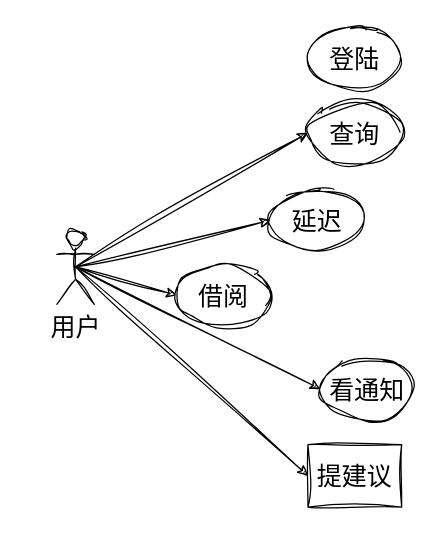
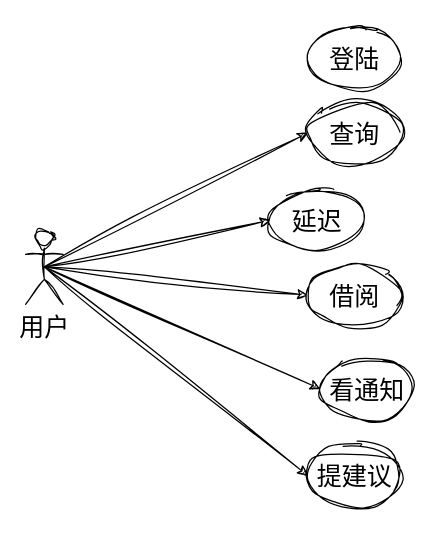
node "用户": moved (76, 267) -> (44, 267)
node "借阅": moved (224, 295) -> (355, 295)
node "提建议": shape rectangle -> ellipse
